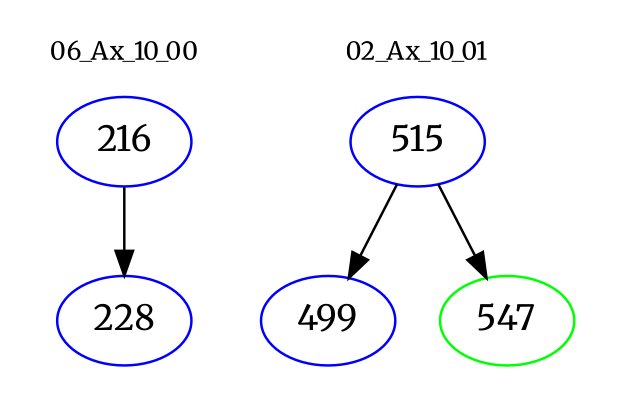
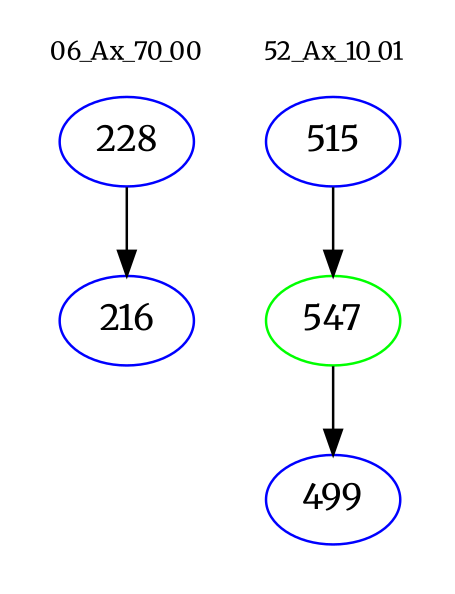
cluster "06_Ax_10_00": label "06_Ax_10_00" -> "06_Ax_70_00"
cluster "02_Ax_10_01": label "02_Ax_10_01" -> "52_Ax_10_01"
edge "216" -> "228": reversed
edge "515" -> "499": now "547" -> "499"
